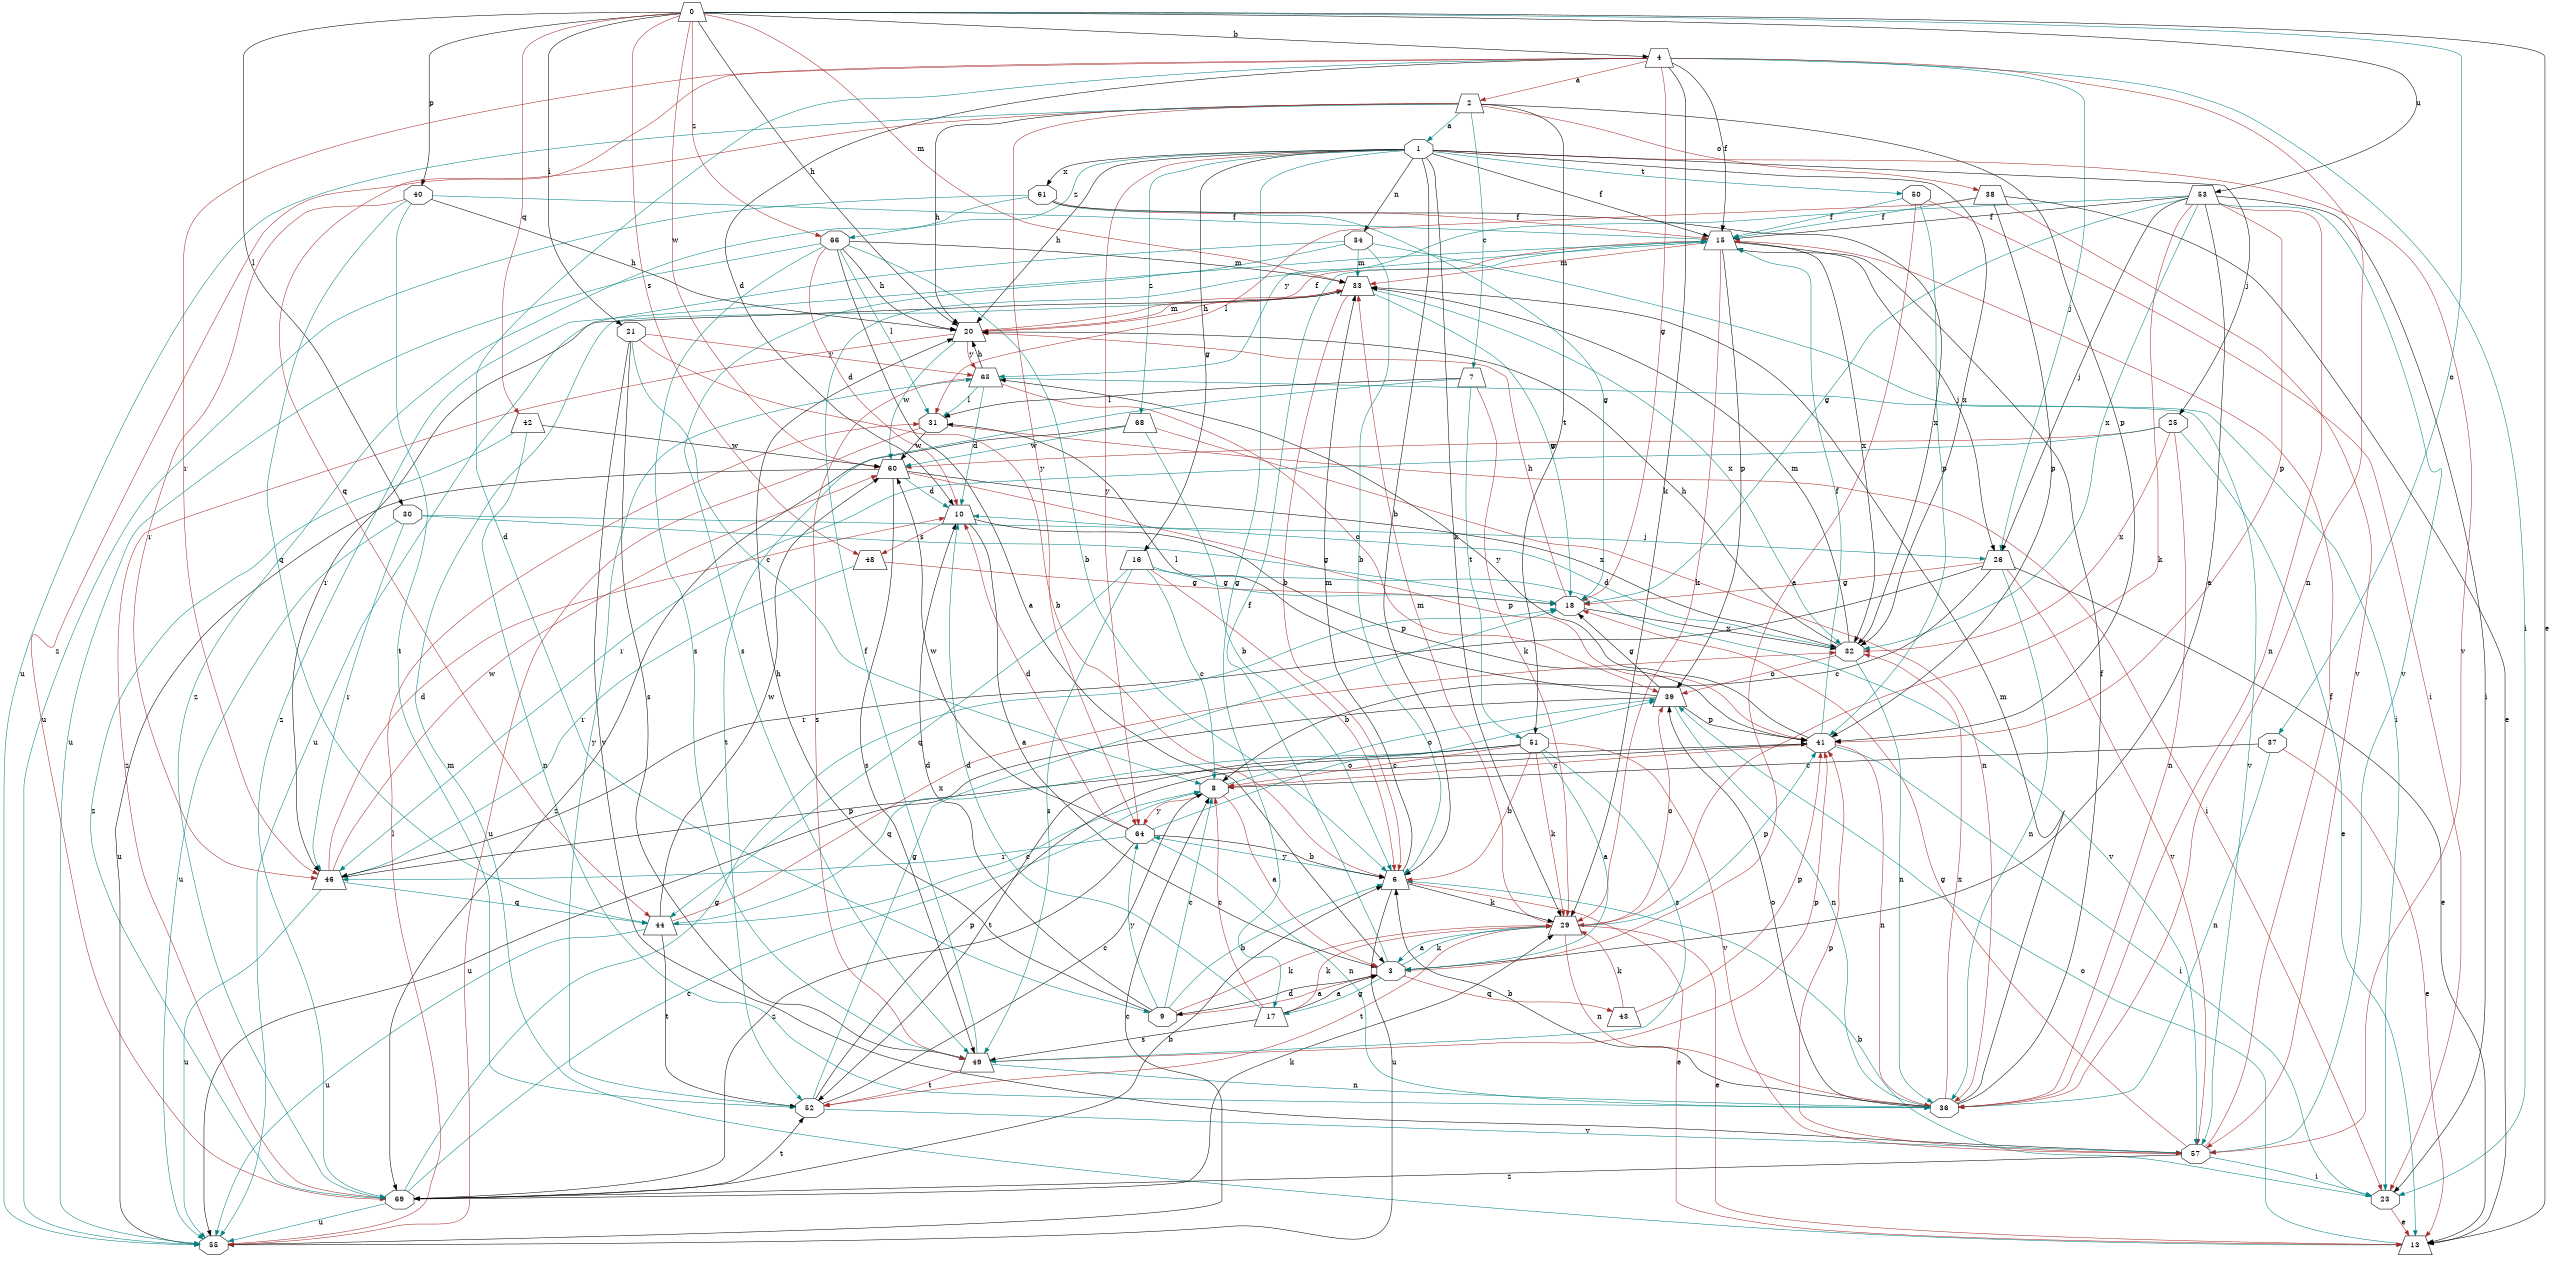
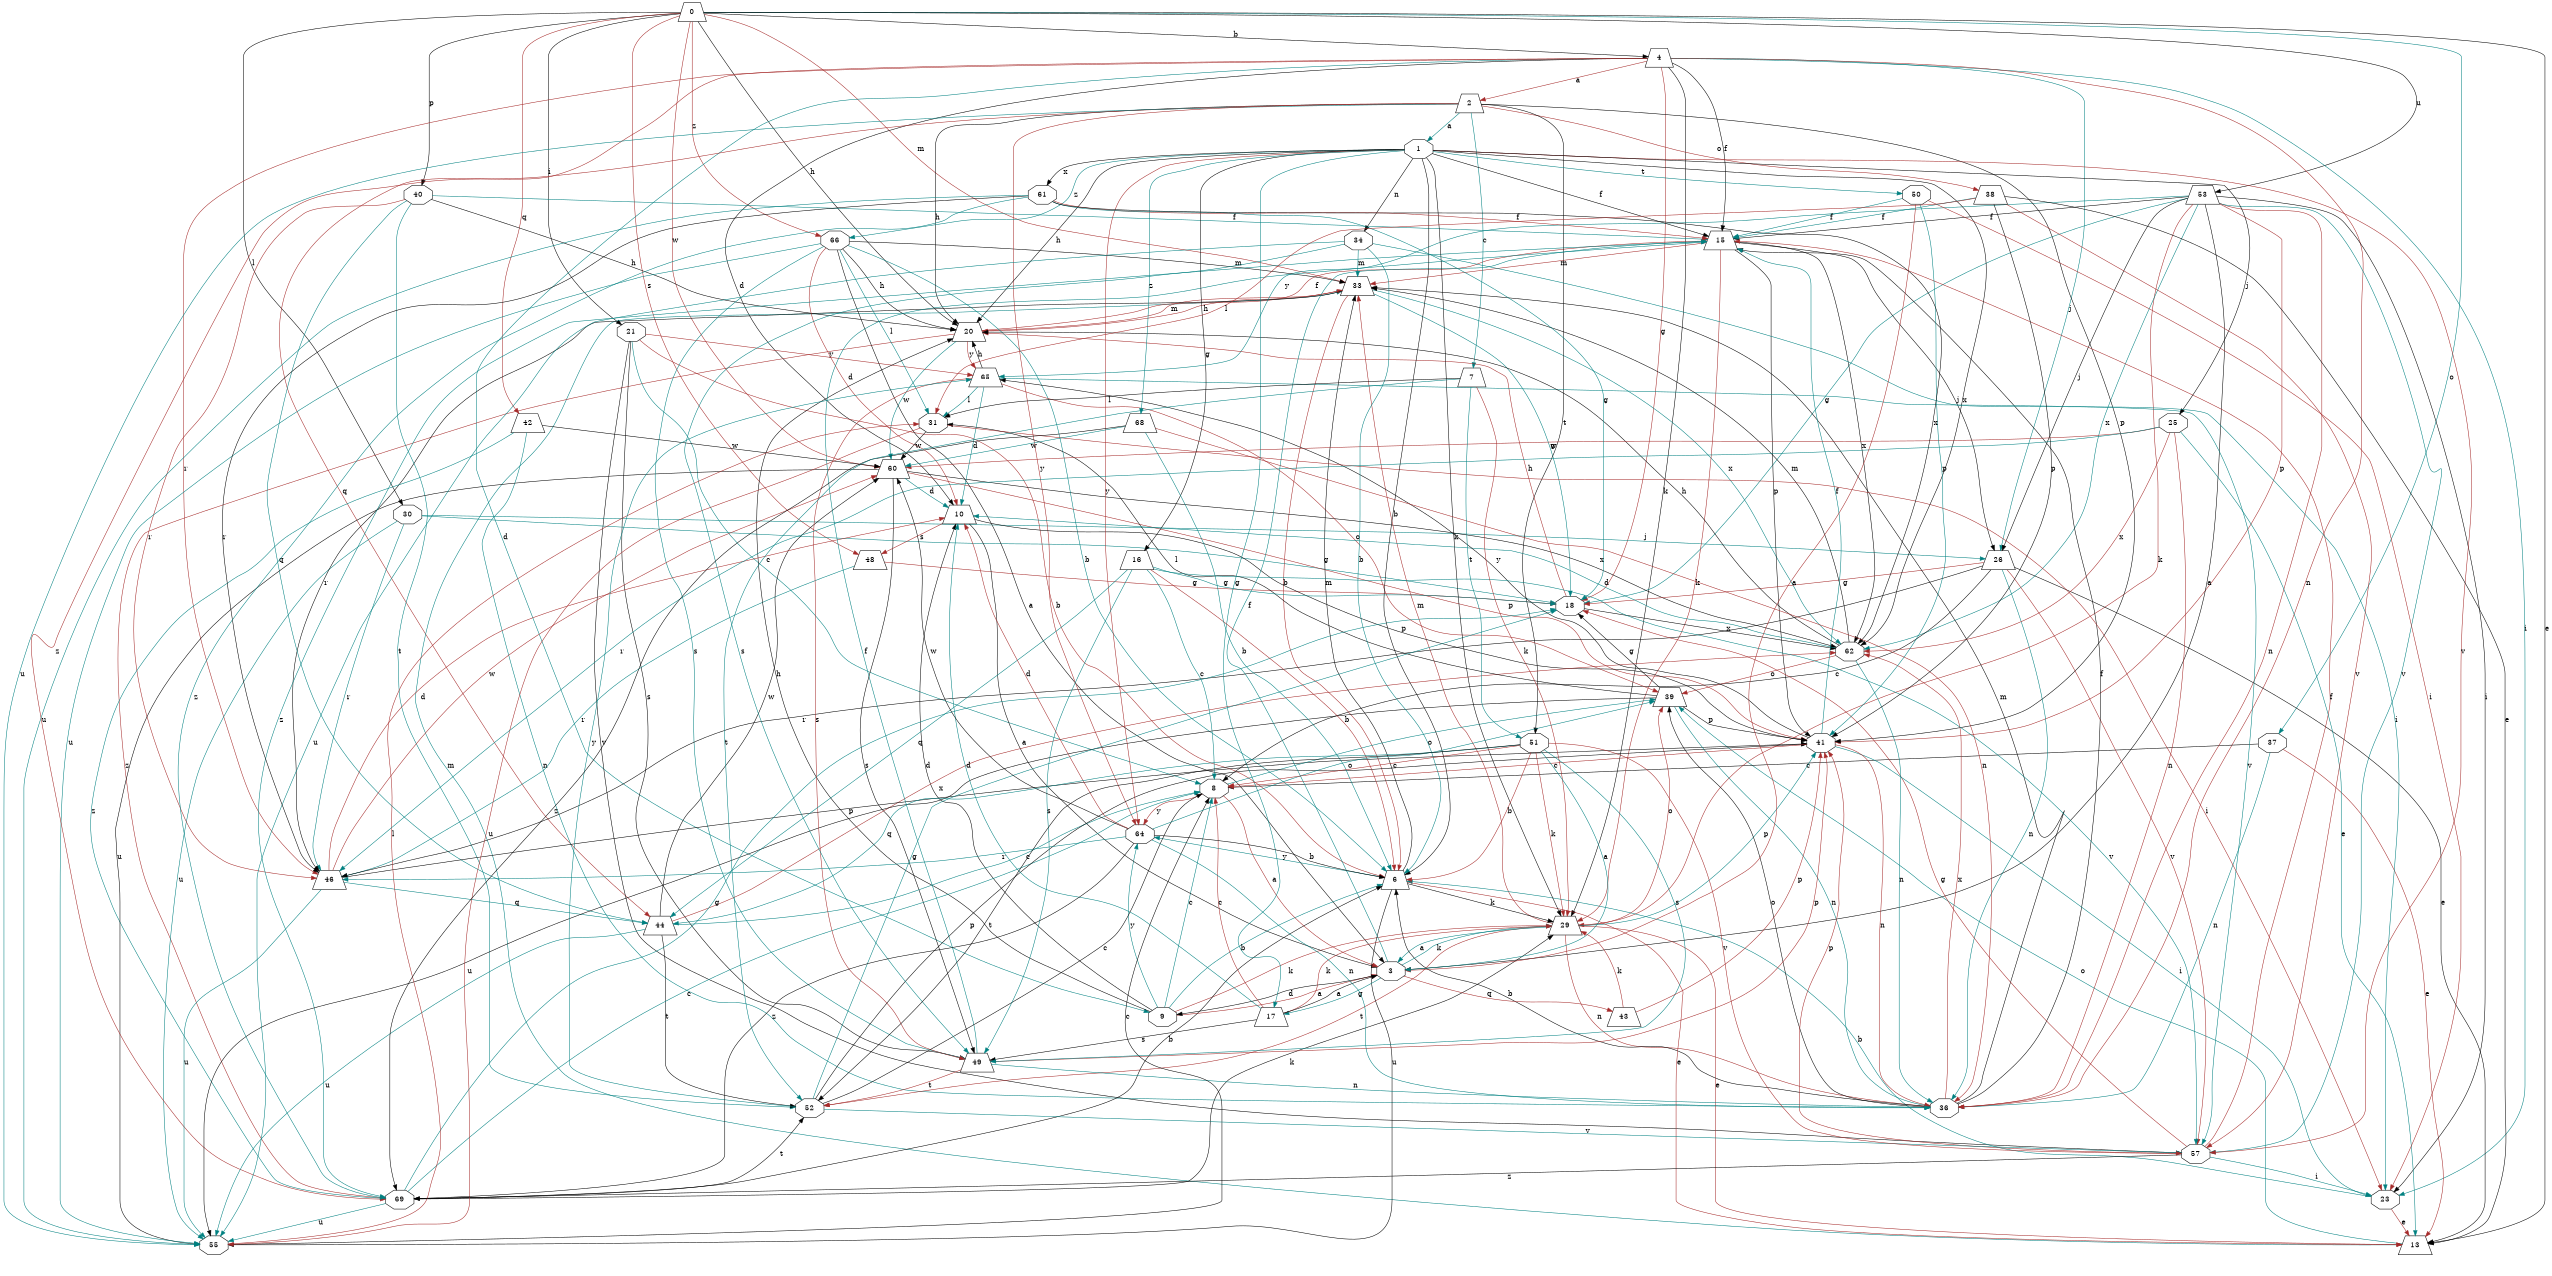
edge "61" -> "46": added, label "r"
edge "15" -> "39": now "15" -> "41"
node "32": label "32" -> "62"
